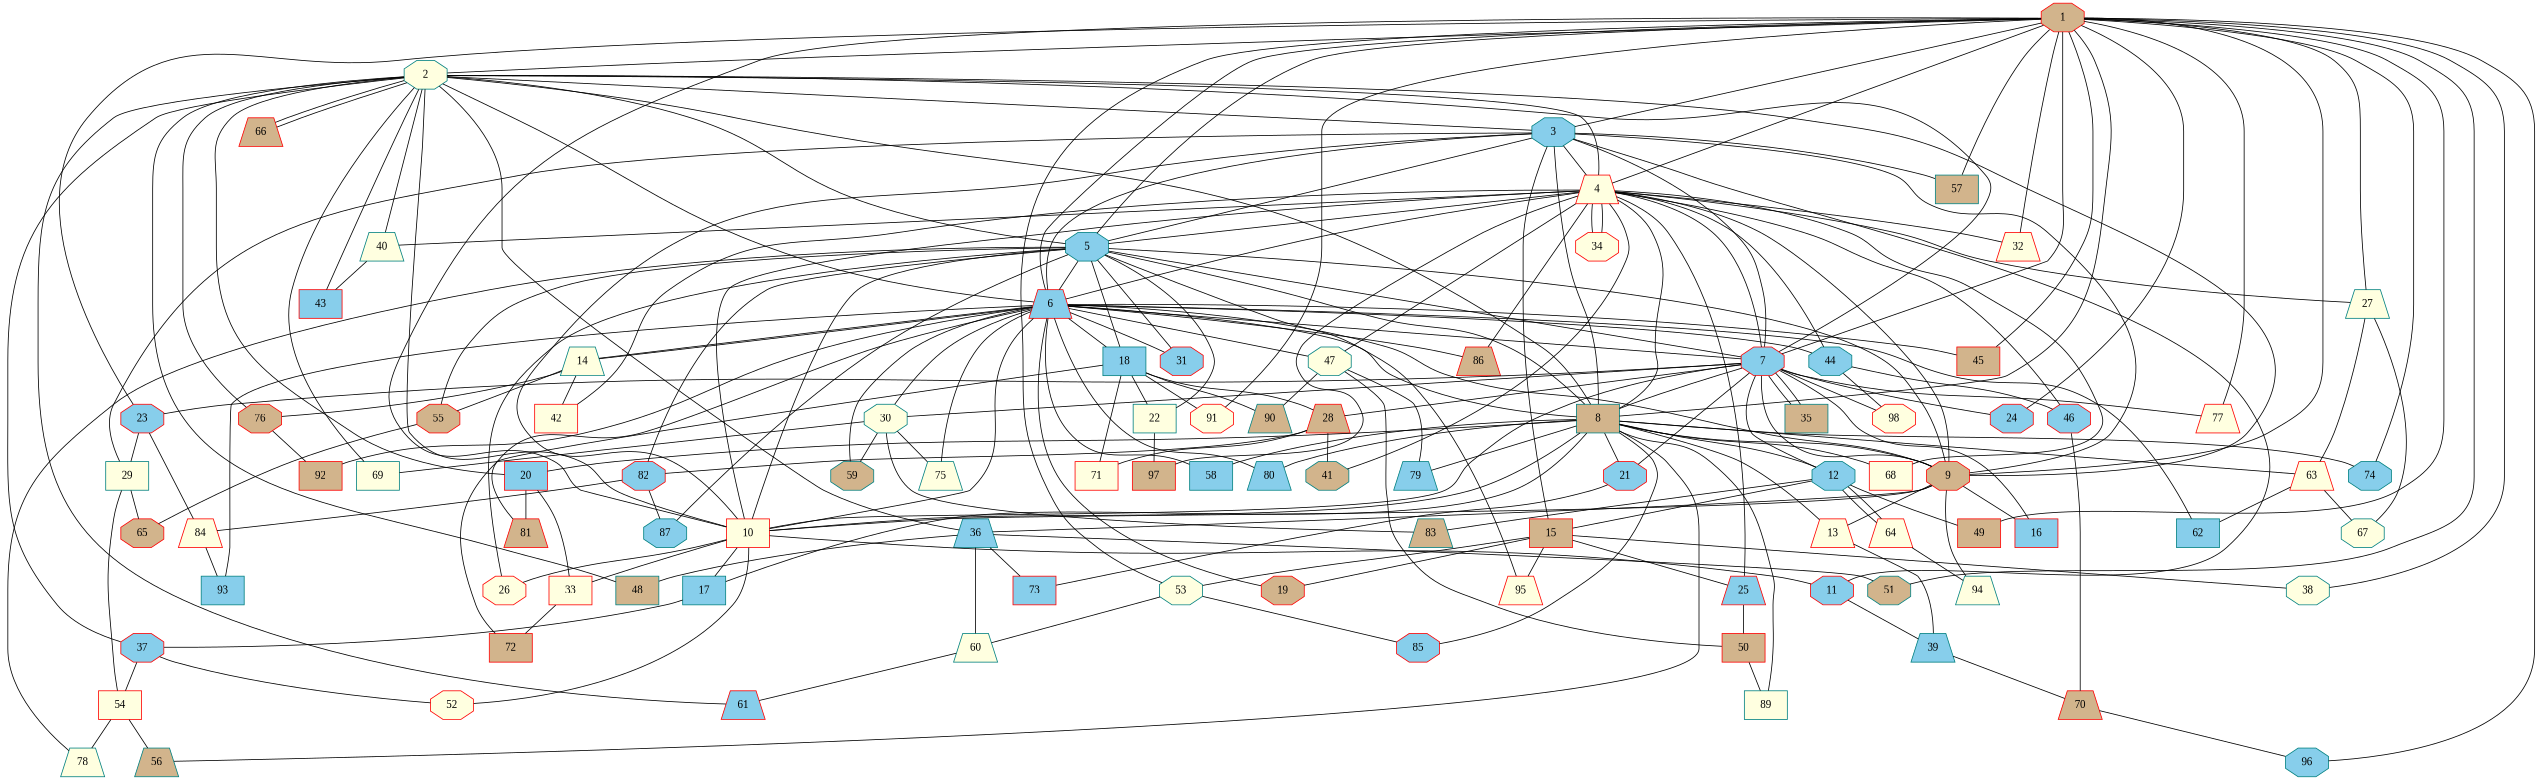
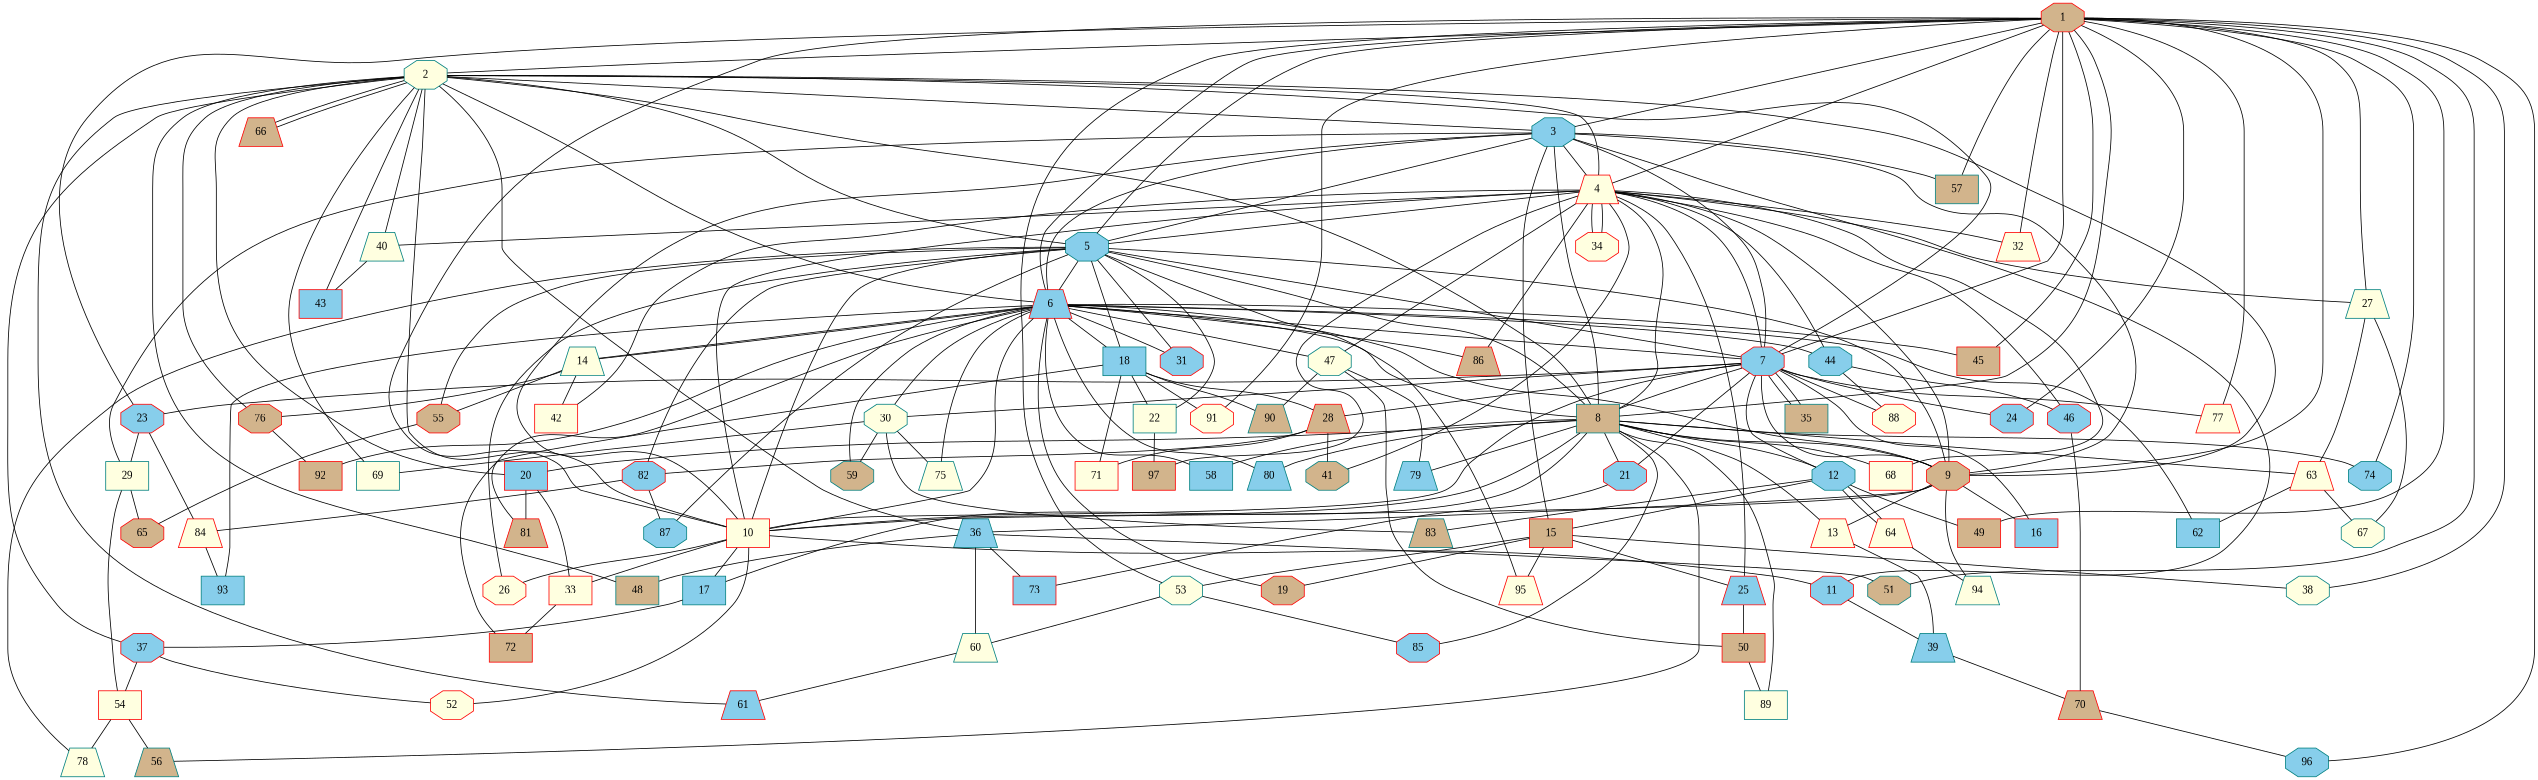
edge "4" -- "6": removed
node "98": label "98" -> "88"
